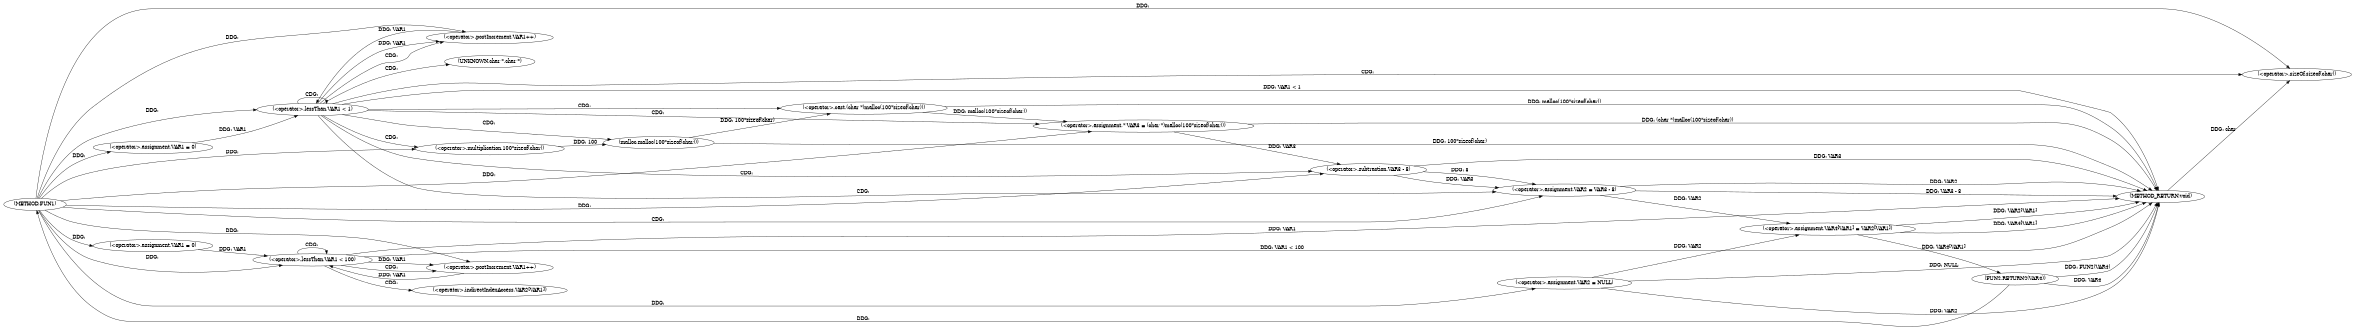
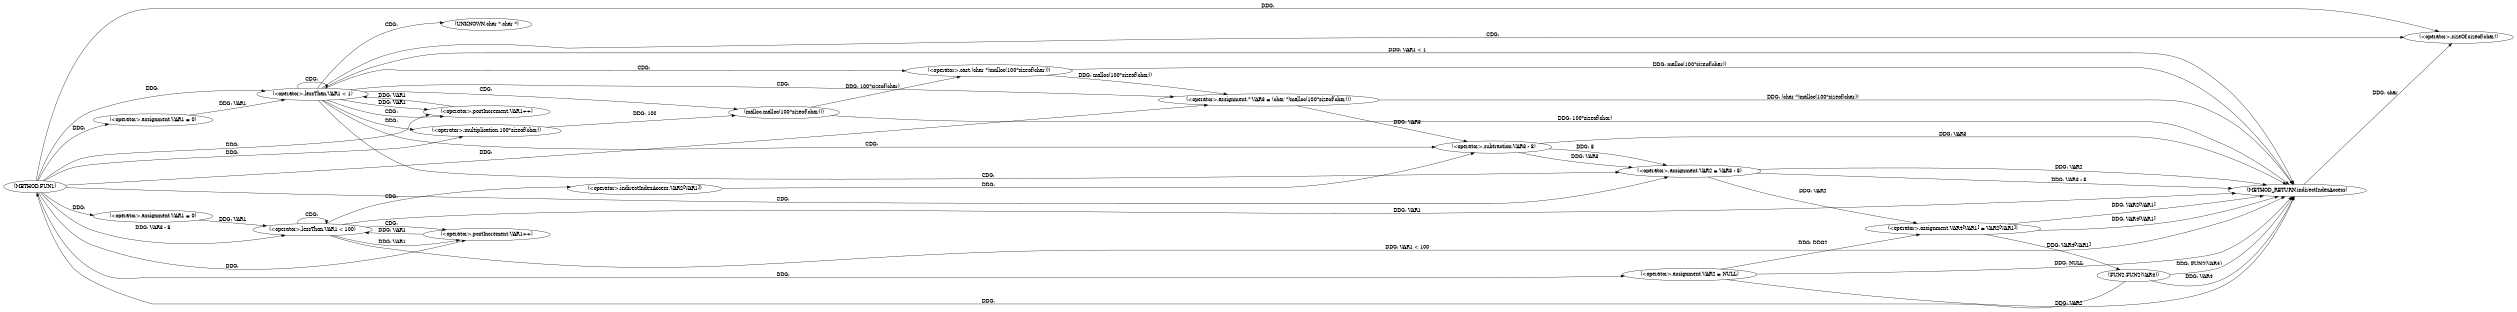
edge "(<operator>.lessThan,VAR1 < 1)" -> "(<operator>.multiplication,100*sizeof(char))": label "CDG: " -> "DDG: "
node "(METHOD_RETURN,void)": label "(METHOD_RETURN,void)" -> "(METHOD_RETURN,indirectIndexAccess)"
edge "(METHOD,FUN1)" -> "(<operator>.subtraction,VAR3 - 8)": now "(<operator>.indirectIndexAccess,VAR2[VAR1])" -> "(<operator>.subtraction,VAR3 - 8)"
edge "(<operator>.assignment,VAR2 = NULL)" -> "(<operator>.assignment,VAR4[VAR1] = VAR2[VAR1])": label "DDG: VAR2" -> "DDG: DDG2"
edge "(METHOD,FUN1)" -> "(<operator>.lessThan,VAR1 < 100)": label "DDG: " -> "DDG: VAR3 - 8"
node "(FUN2,RETURN2(VAR4))": label "(FUN2,RETURN2(VAR4))" -> "(FUN2,FUN2(VAR4))"
